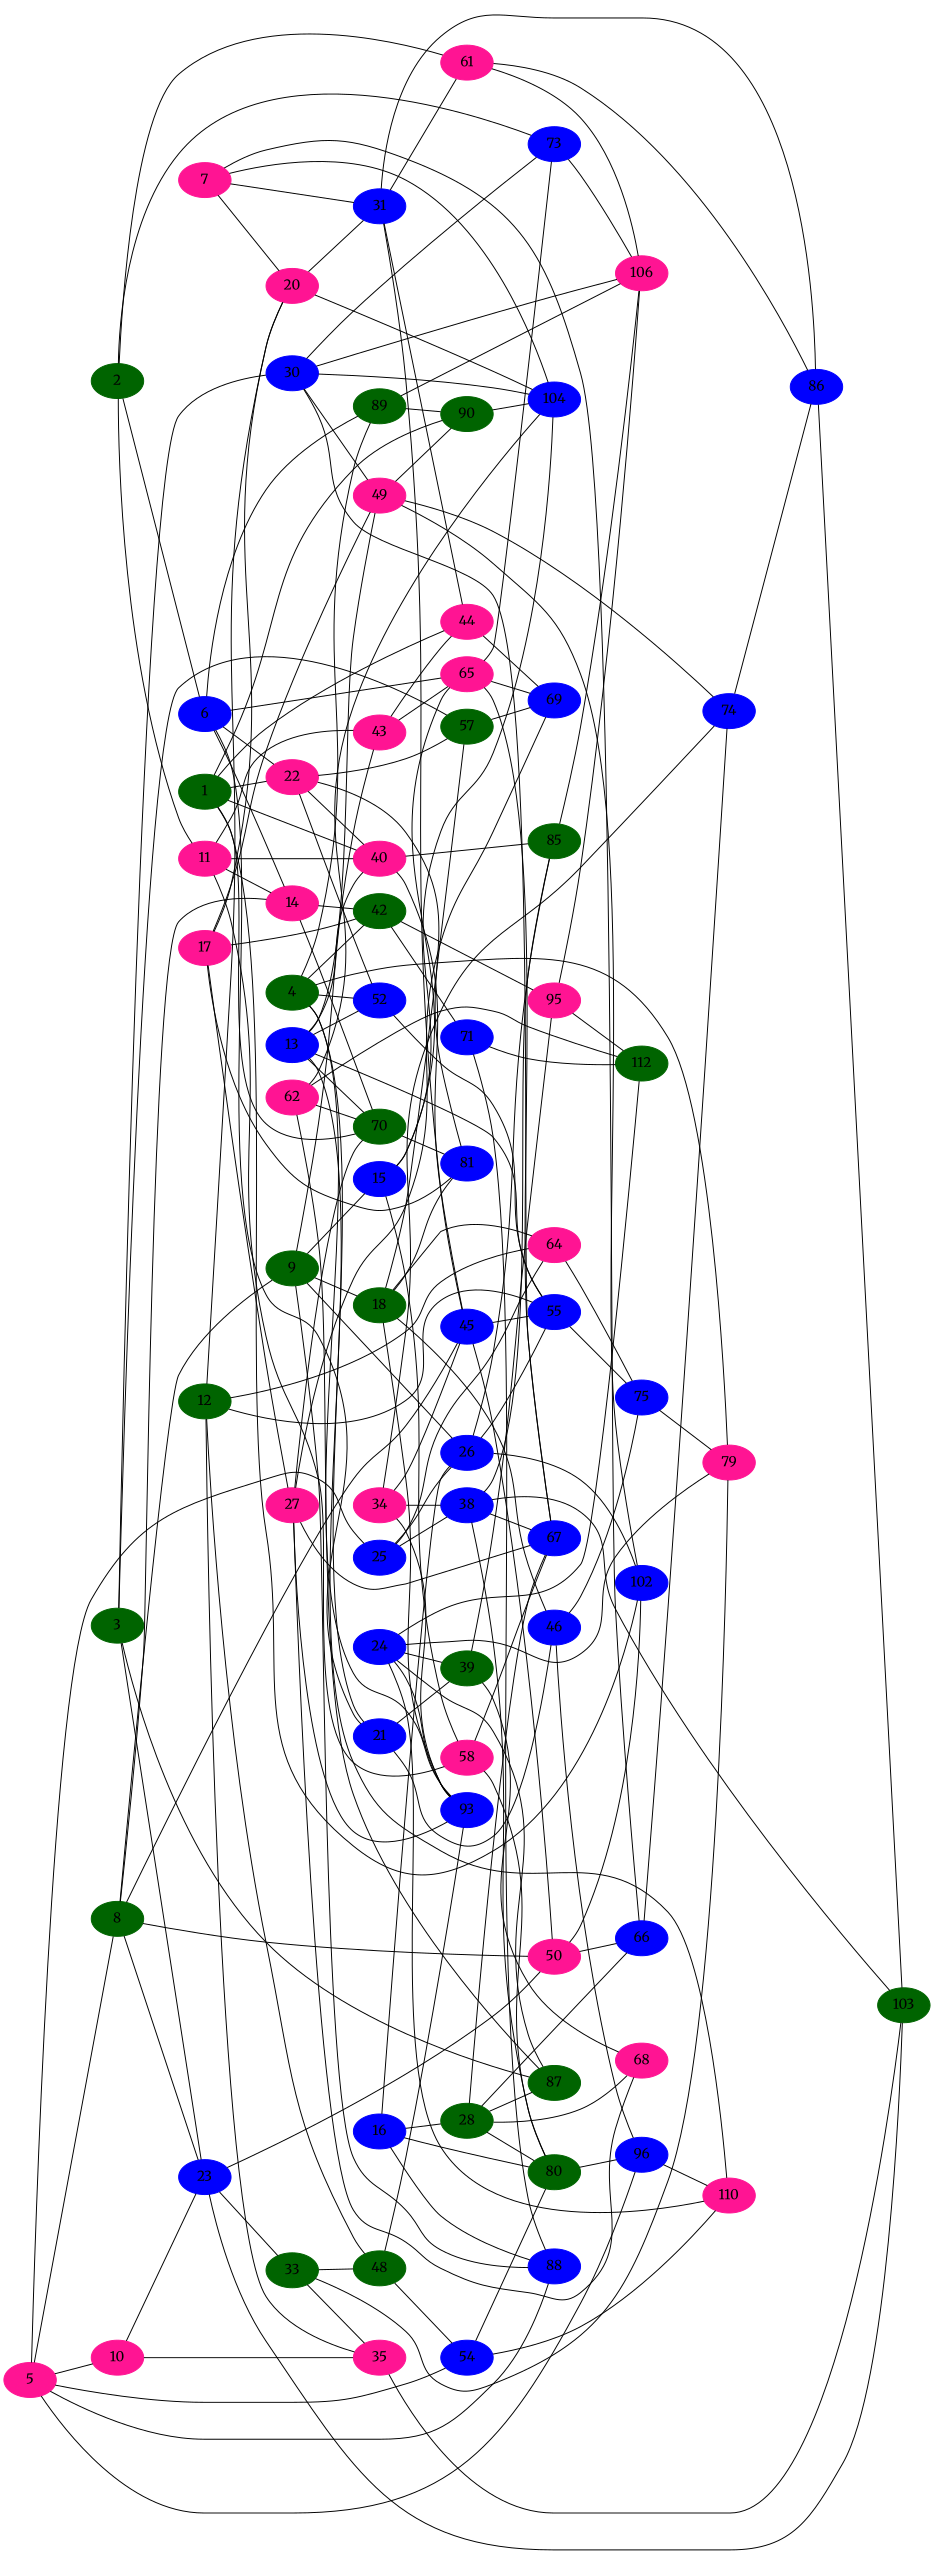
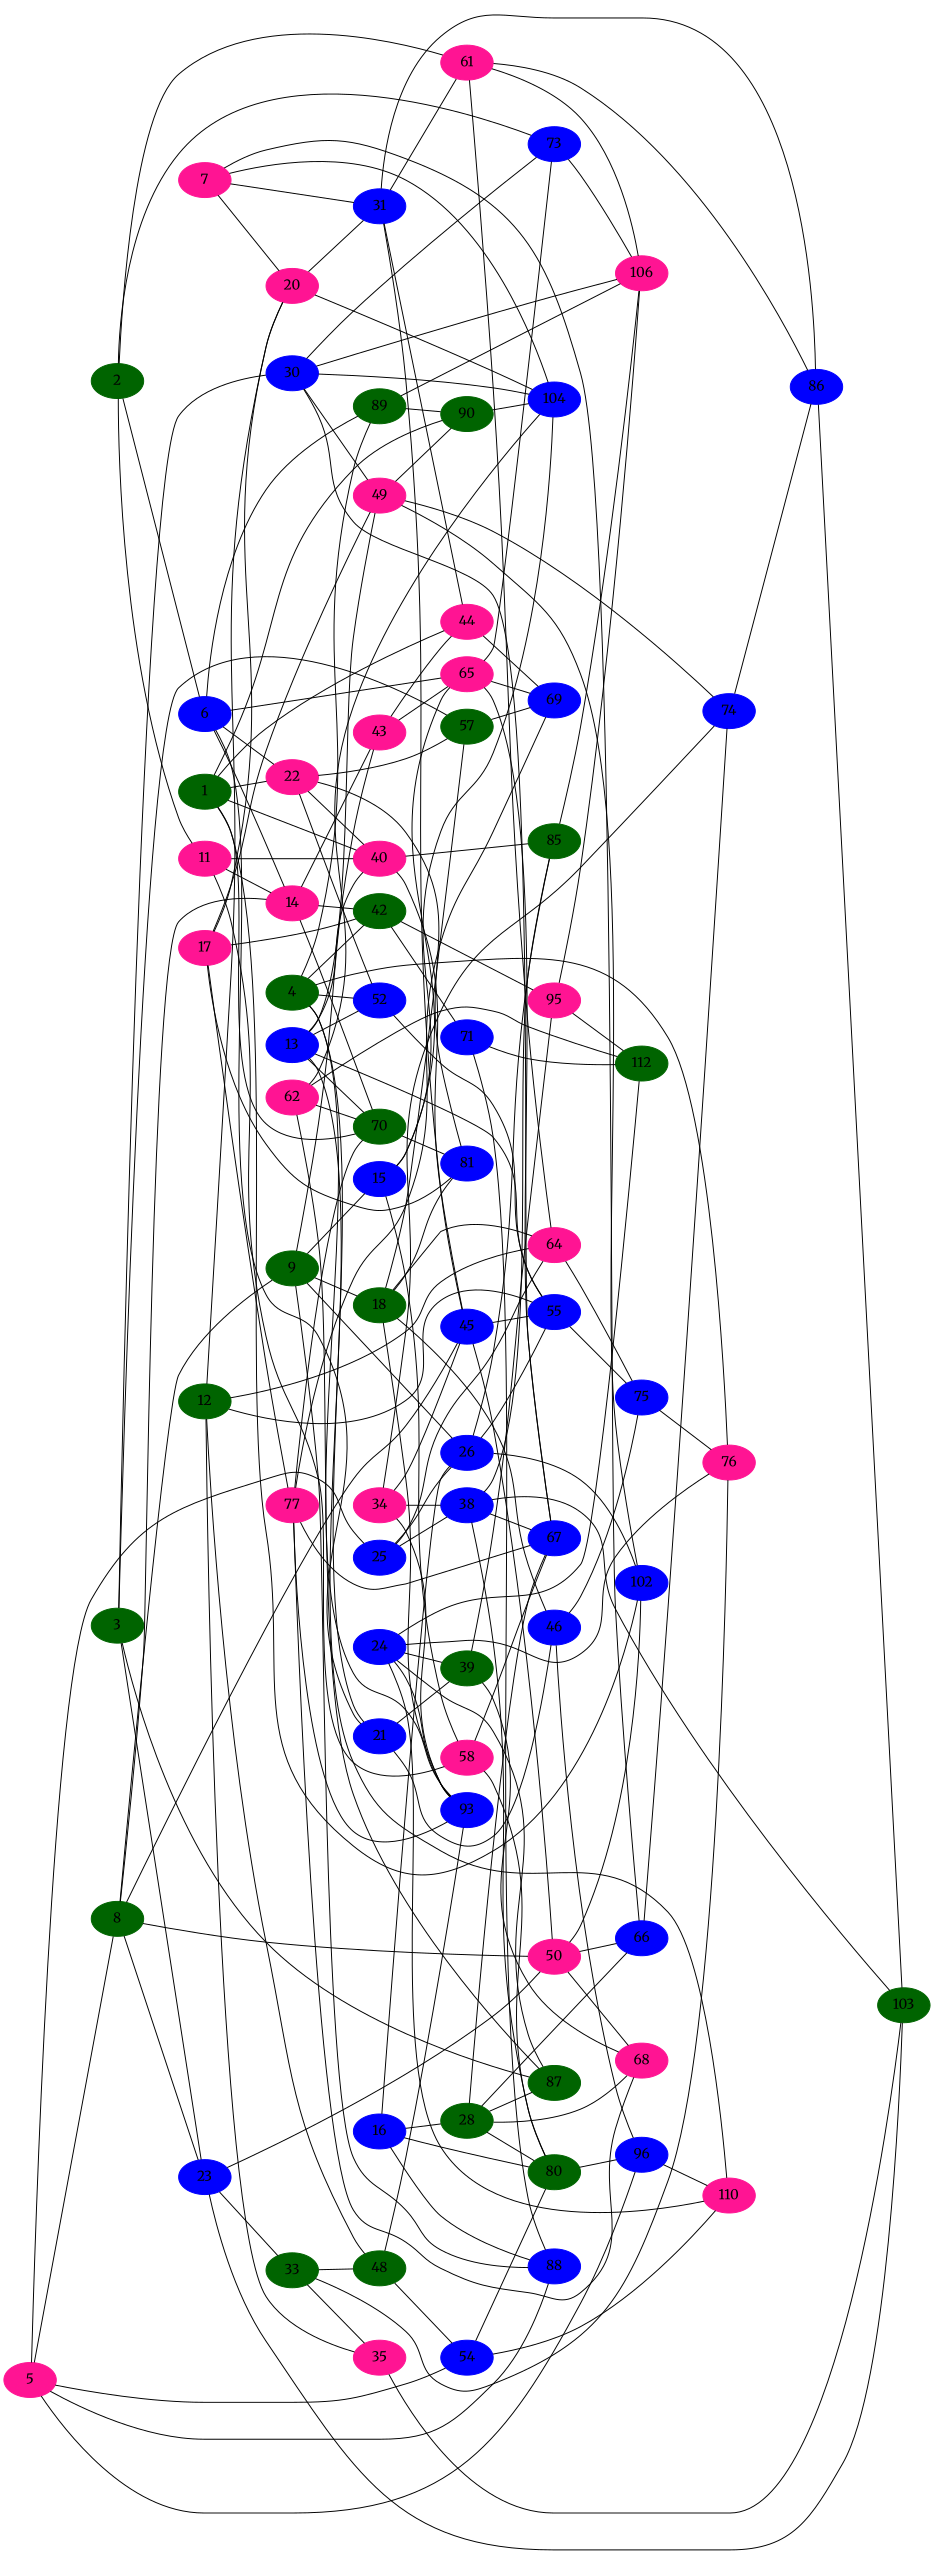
edge "61" -- "64": added
edge "43" -- "11": now "43" -- "14"
node "79": label "79" -> "76"
node "27": label "27" -> "77"
edge "50" -- "68": added
node "10": removed
